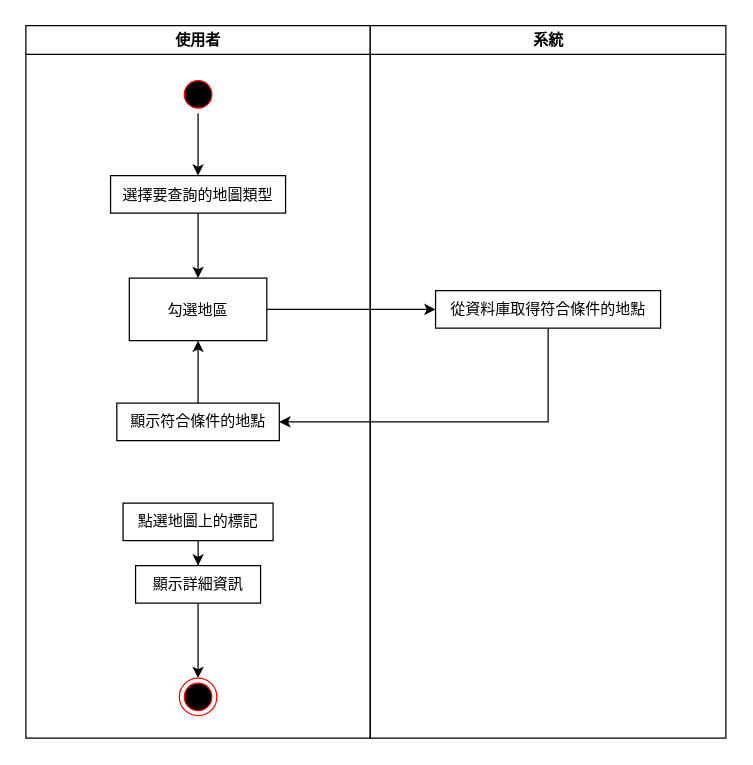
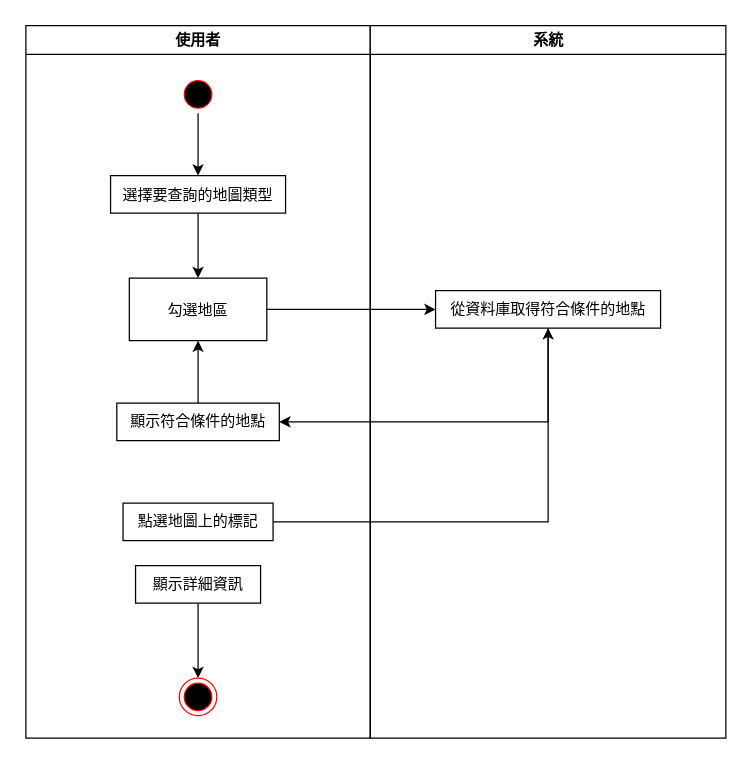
edge "點選地圖上的標記" -> "顯示詳細資訊": now "點選地圖上的標記" -> "從資料庫取得符合條件的地點"
